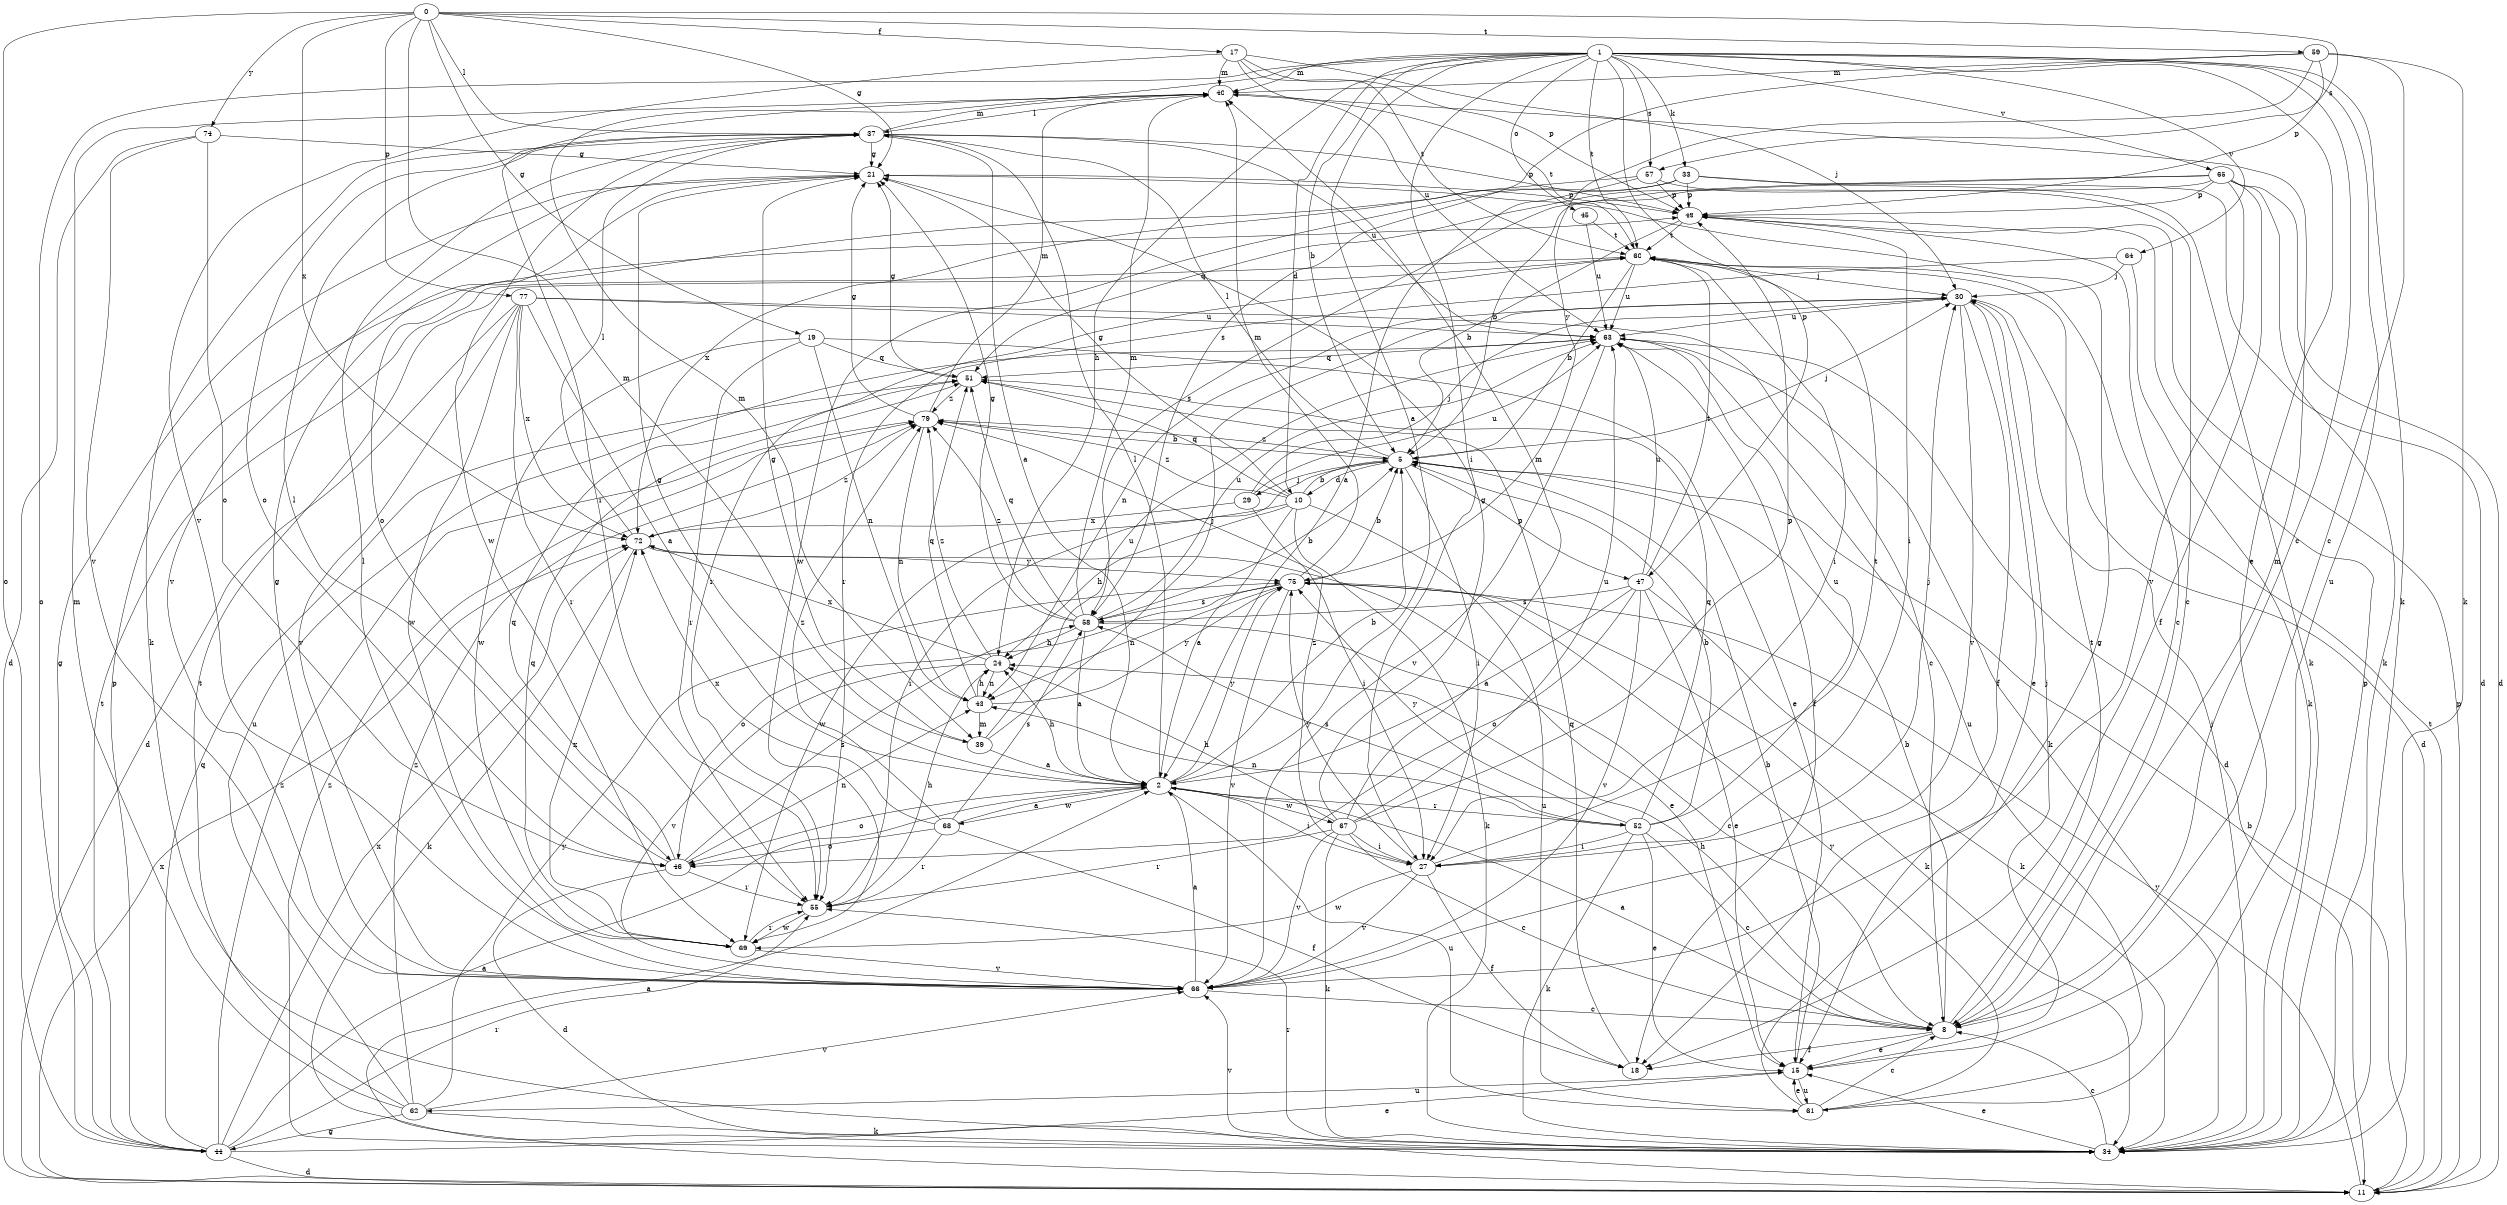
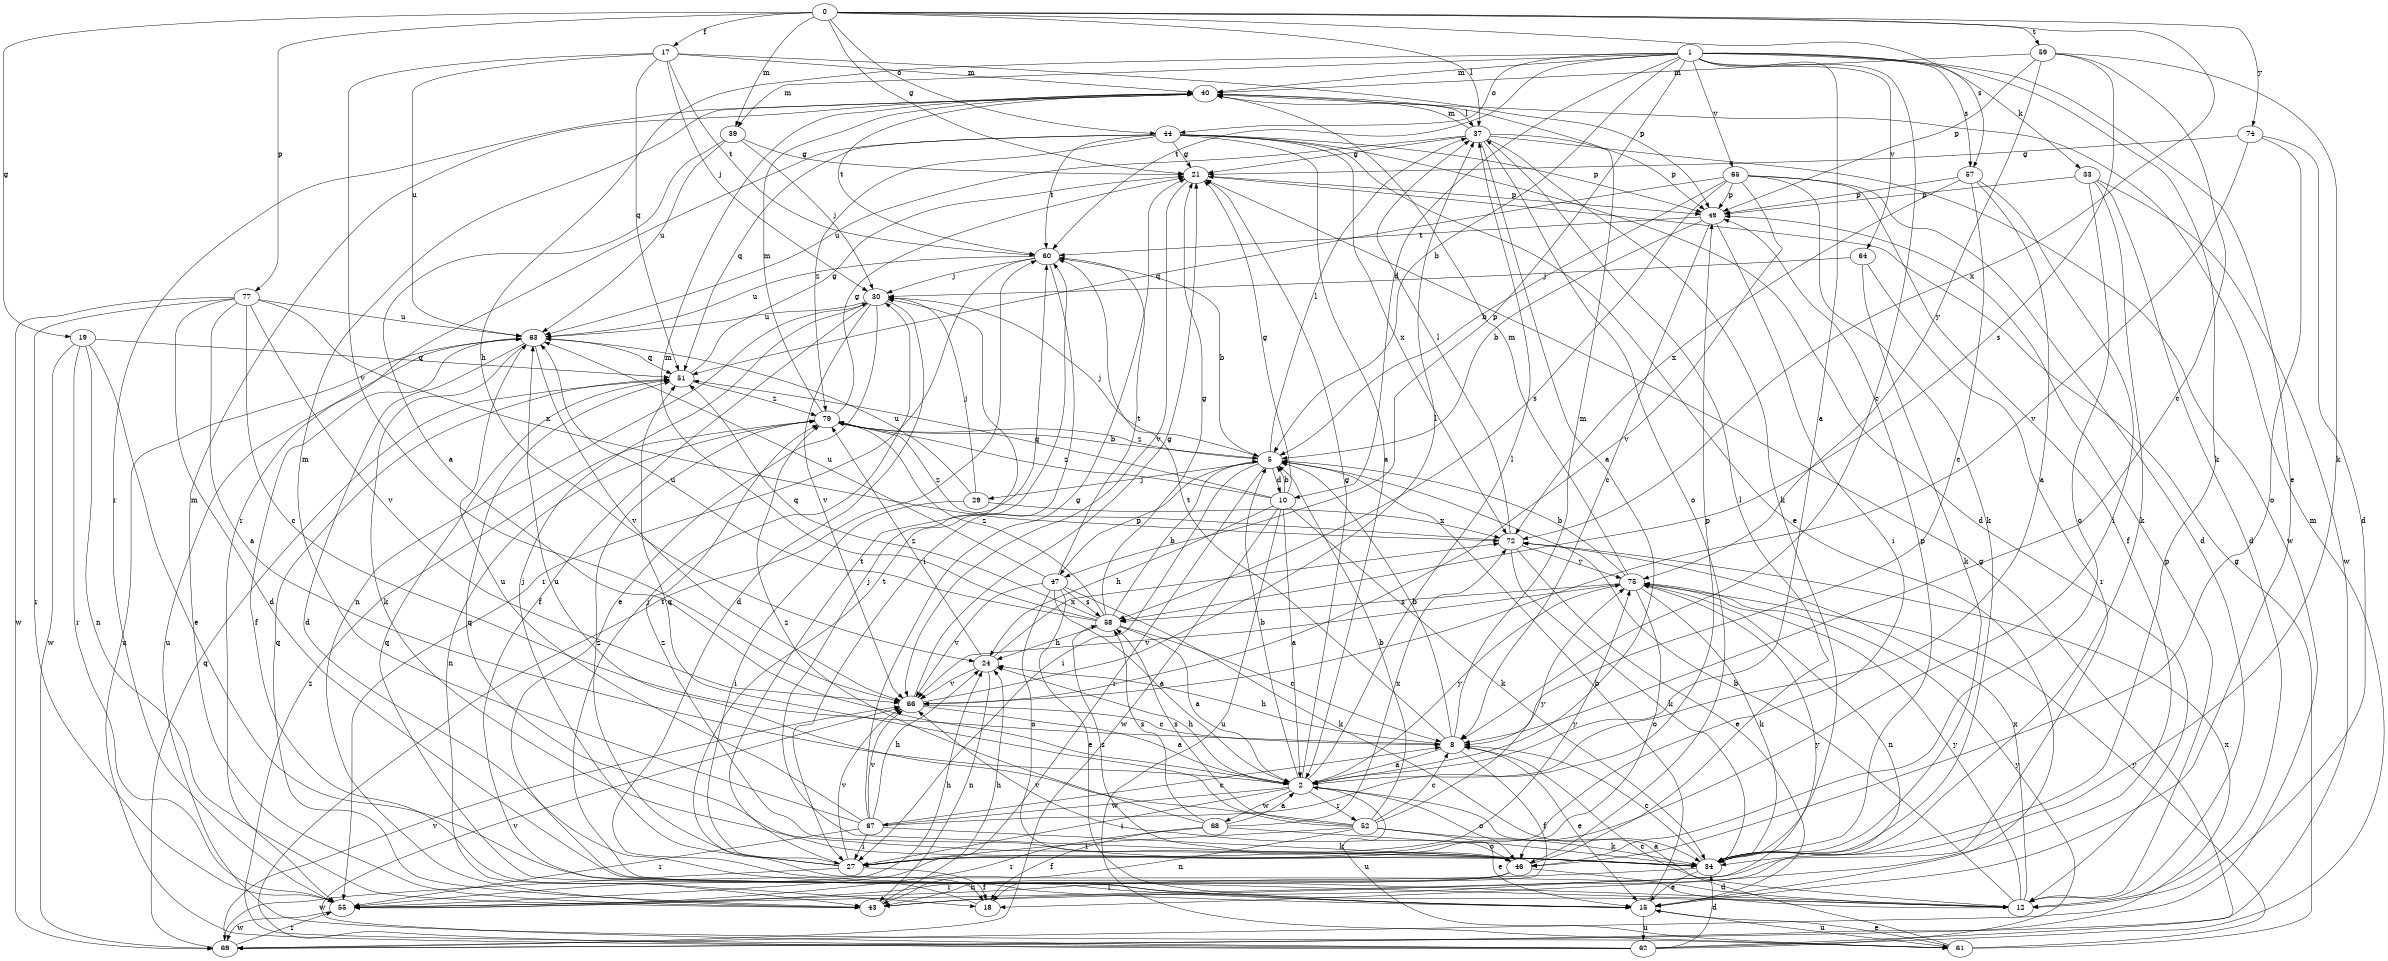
edge "17" -> "51": added, label "q"
node "45": removed
edge "1" -> "27": now "57" -> "27"
edge "1" -> "61": removed, label "u"
edge "43" -> "39": now "43" -> "40"
edge "62" -> "44": now "62" -> "21"
edge "62" -> "34": label "k" -> "d"
node "11": label "11" -> "12"
